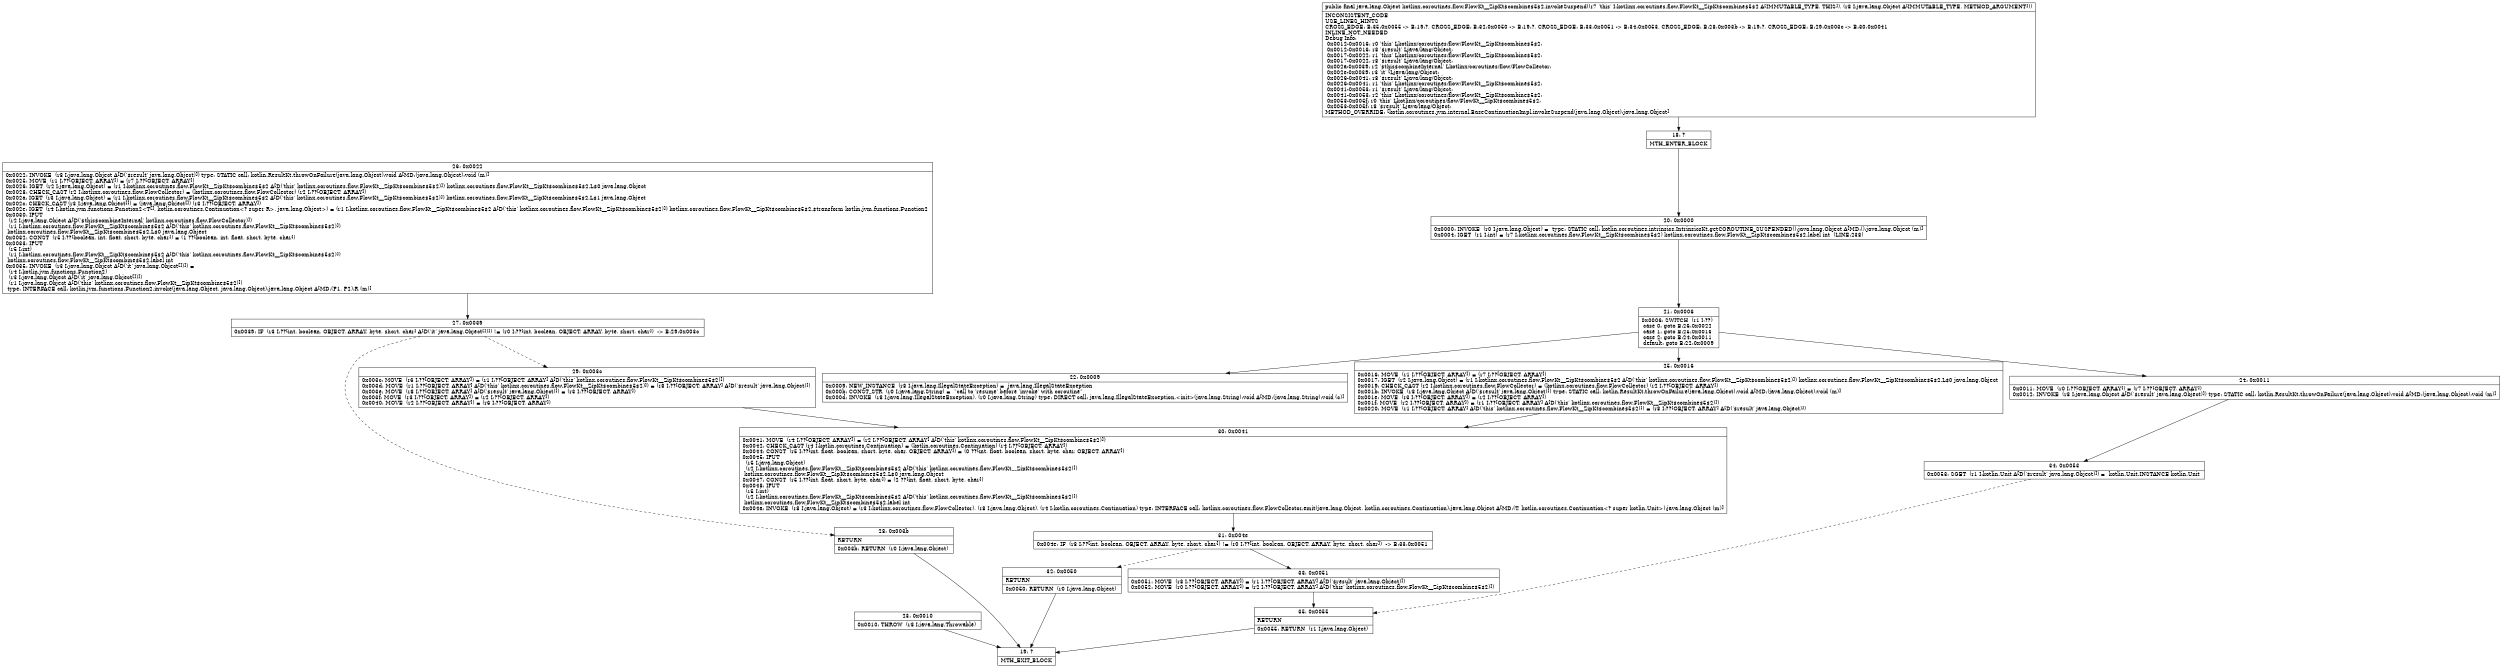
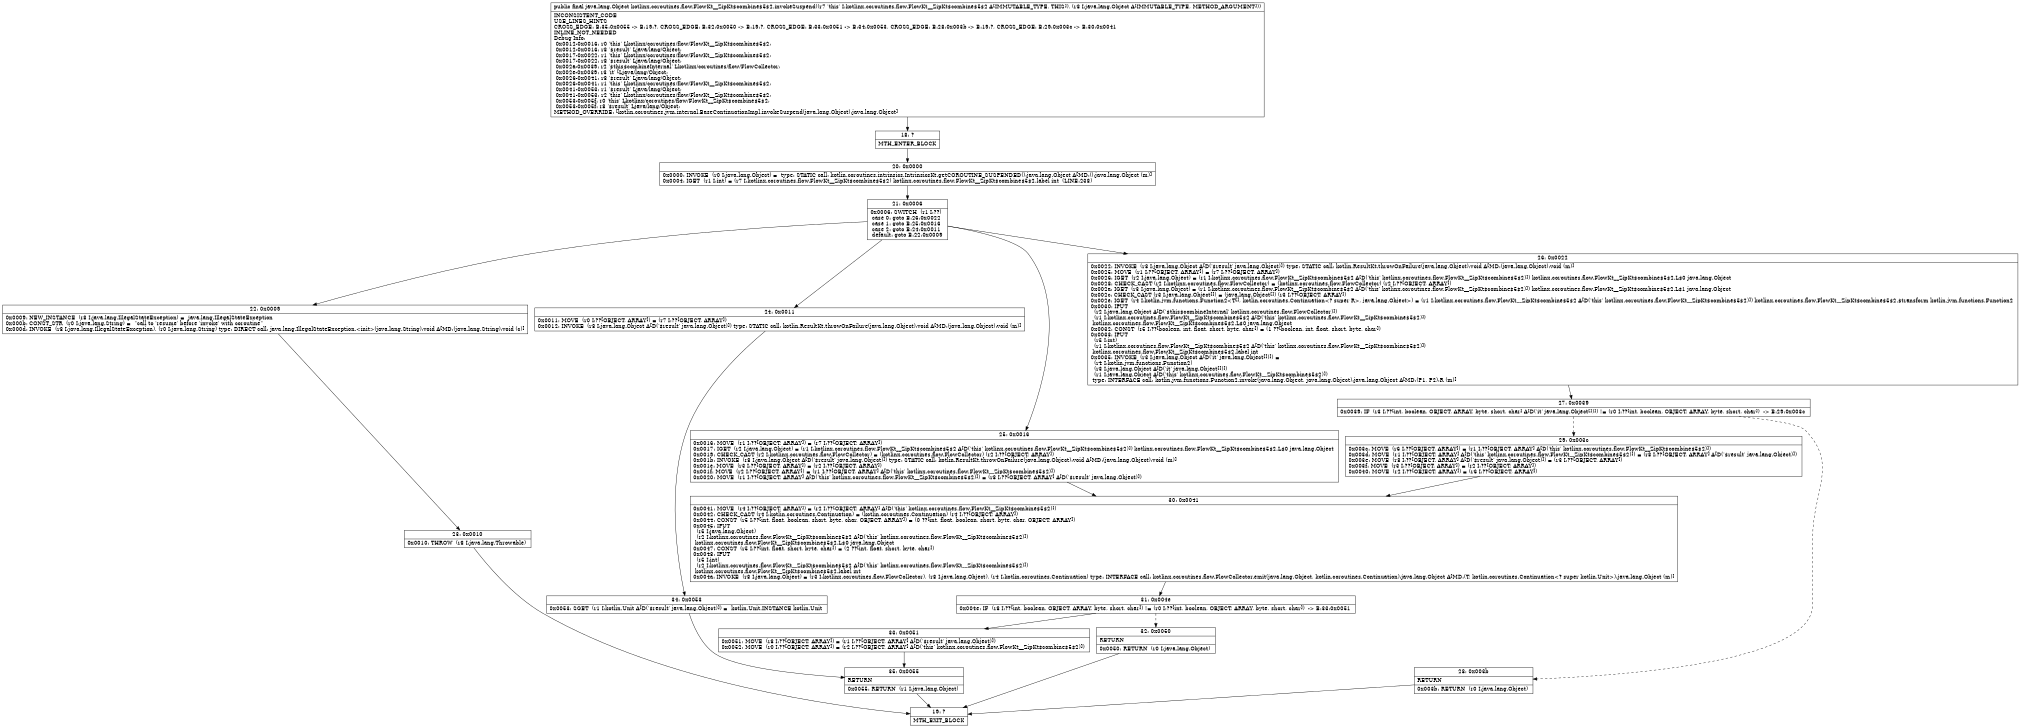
edge "21: 0x0006" -> "26: 0x0022": added
edge "22: 0x0009" -> "23: 0x0010": added
edge "34: 0x0053" -> "35: 0x0055": style dashed -> solid
